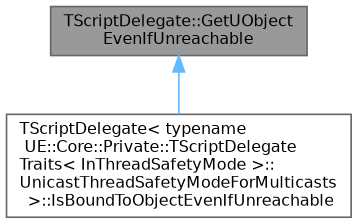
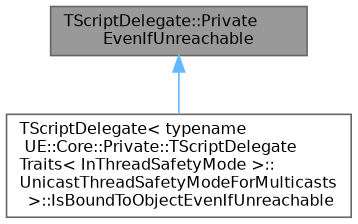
node "TScriptDelegate::GetUObject EvenIfUnreachable": label "TScriptDelegate::GetUObject EvenIfUnreachable" -> "TScriptDelegate::Private EvenIfUnreachable"
